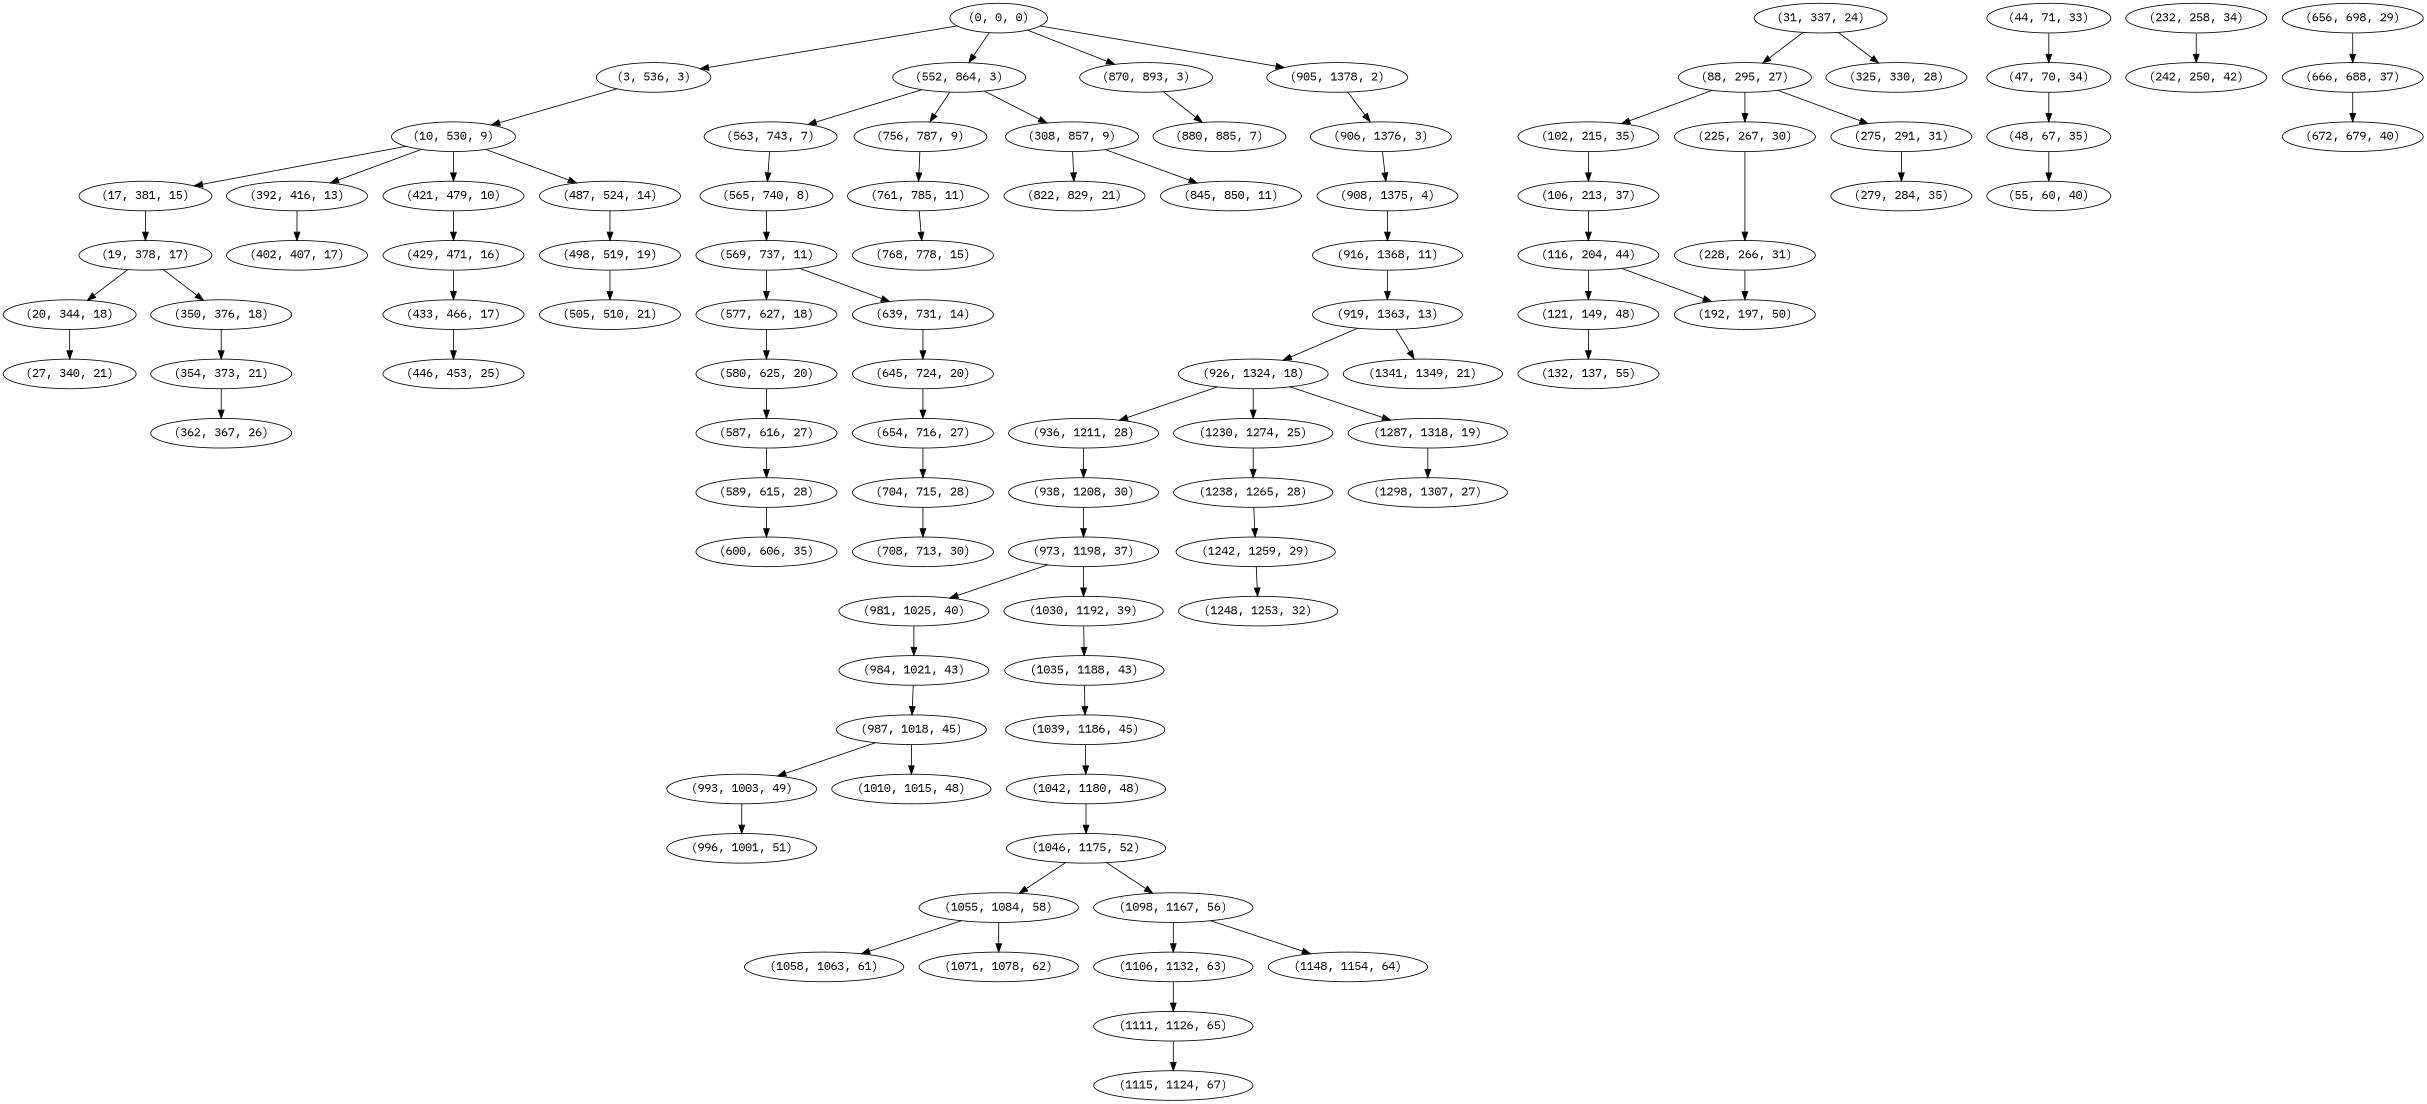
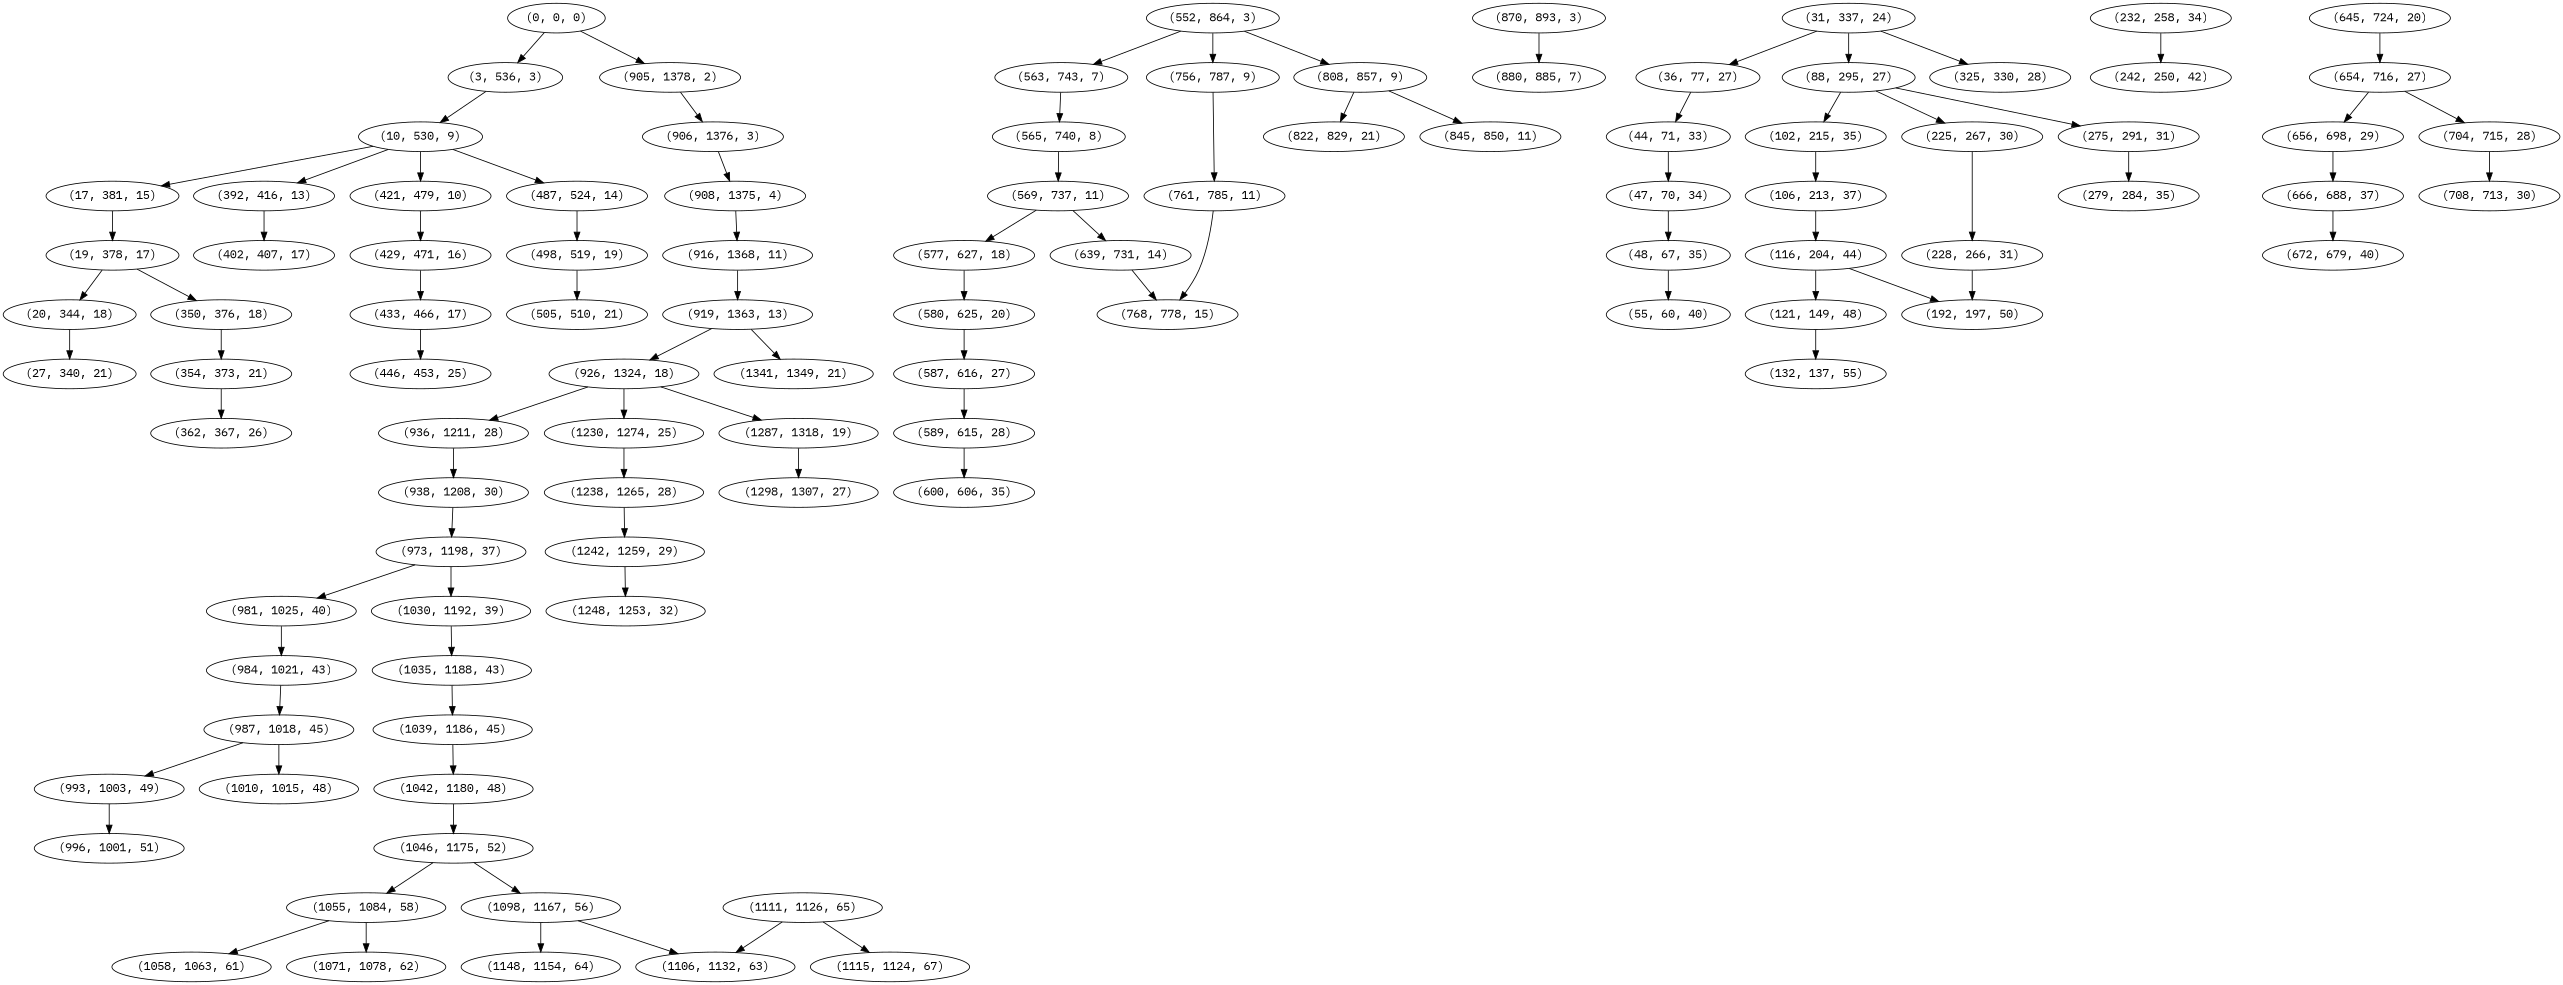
edge "(0, 0, 0)" -> "(552, 864, 3)": removed
edge "(0, 0, 0)" -> "(870, 893, 3)": removed
node "(36, 77, 27)": added
edge "(654, 716, 27)" -> "(656, 698, 29)": added
node "(308, 857, 9)": label "(308, 857, 9)" -> "(808, 857, 9)"
edge "(639, 731, 14)" -> "(645, 724, 20)": now "(639, 731, 14)" -> "(768, 778, 15)"
edge "(1106, 1132, 63)" -> "(1111, 1126, 65)": reversed
